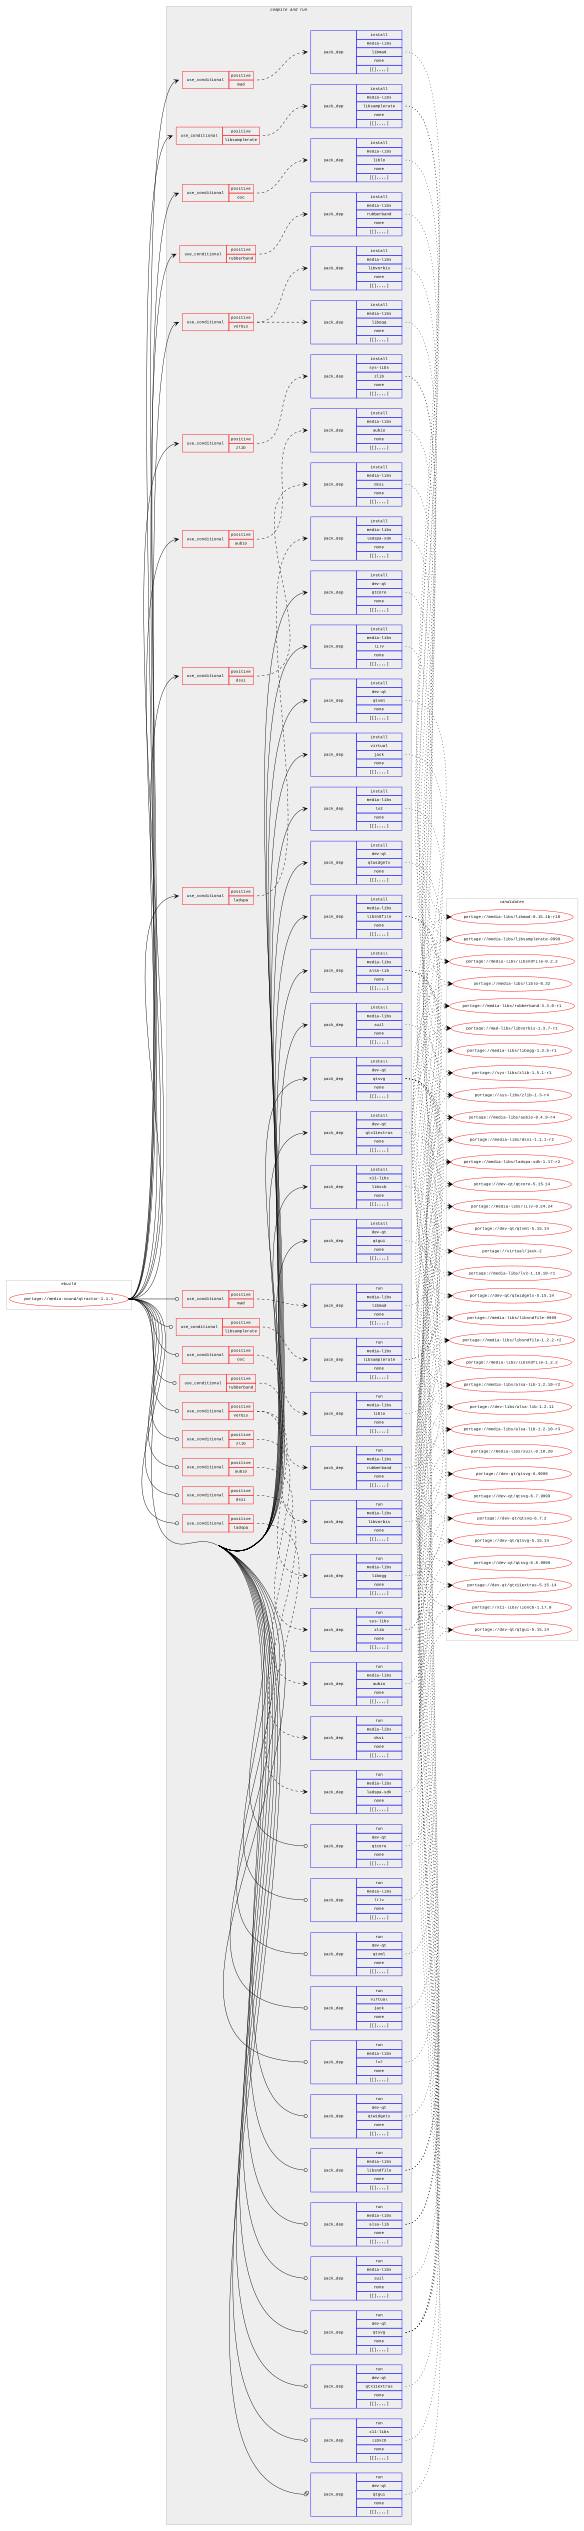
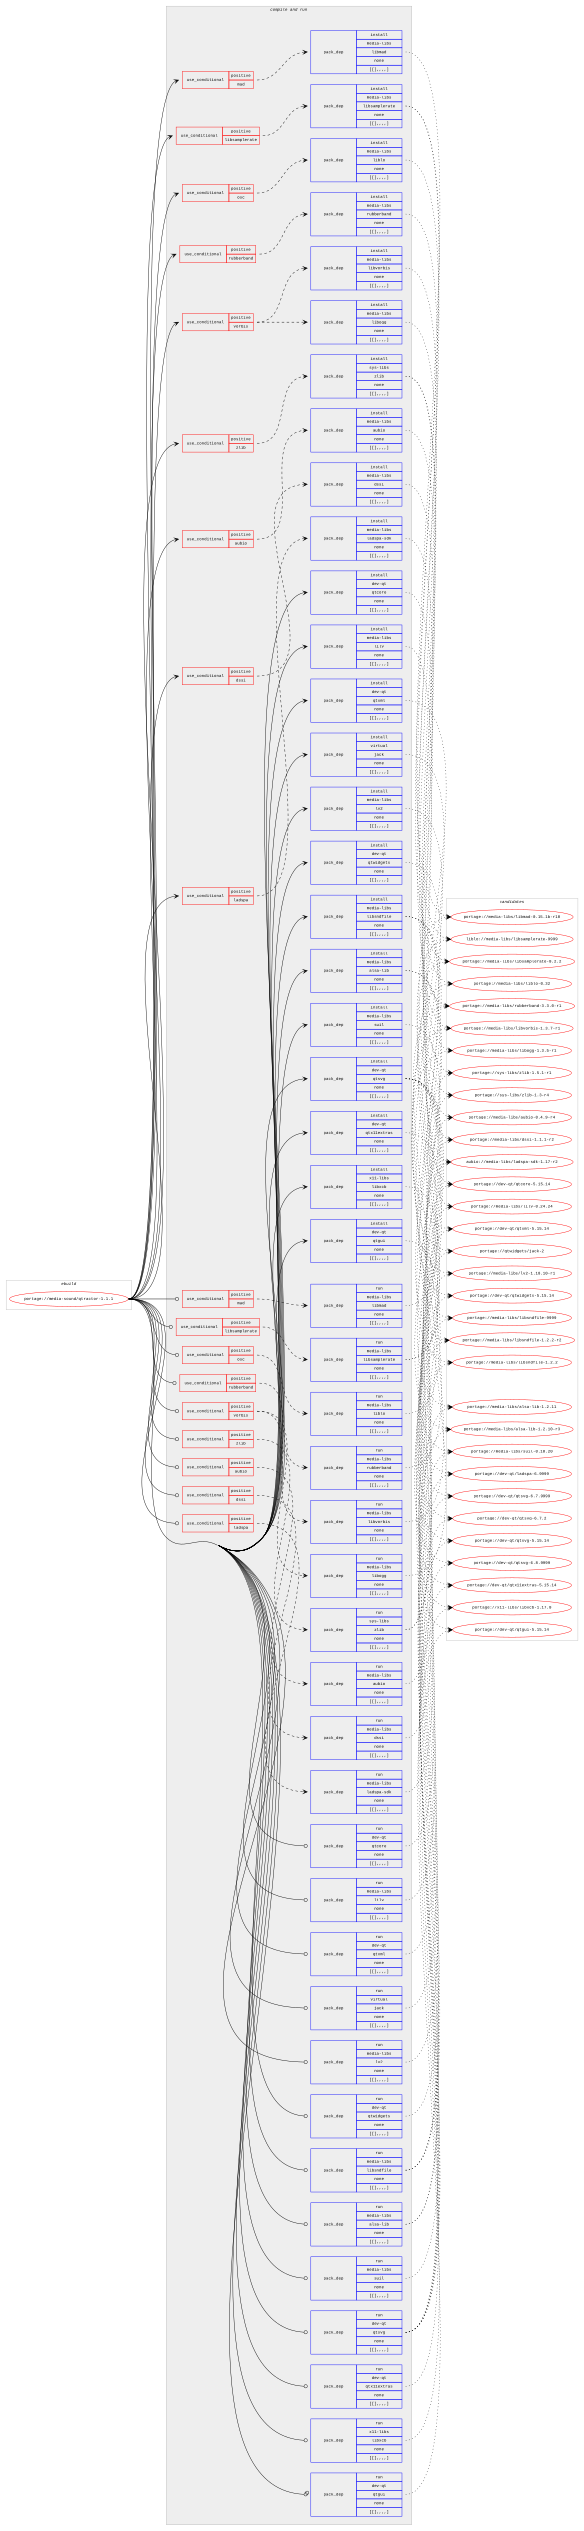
node "portage://media-libs/libsamplerate-9999": label "portage://media-libs/libsamplerate-9999" -> "liblo://media-libs/libsamplerate-9999"
node "portage://media-libs/libsndfile-0.2.2": label "portage://media-libs/libsndfile-0.2.2" -> "portage://media-libs/libsamplerate-0.2.2"
node "portage://mad-libs/libvorbis-1.3.7-r1": label "portage://mad-libs/libvorbis-1.3.7-r1" -> "portage://media-libs/libvorbis-1.3.7-r1"
node "portage://media-libs/ladspa-sdk-1.17-r2": label "portage://media-libs/ladspa-sdk-1.17-r2" -> "aubio://media-libs/ladspa-sdk-1.17-r2"
node "portage://virtual/jack-2": label "portage://virtual/jack-2" -> "portage://qtwidgets/jack-2"
node "portage://media-libs/alsa-lib-1.2.10-r2": removed
node "portage://dev-libs/alsa-lib-1.2.11": label "portage://dev-libs/alsa-lib-1.2.11" -> "portage://media-libs/alsa-lib-1.2.11"
node "portage://dev-qt/qtsvg-6.9999": label "portage://dev-qt/qtsvg-6.9999" -> "portage://dev-qt/ladspa-6.9999"
